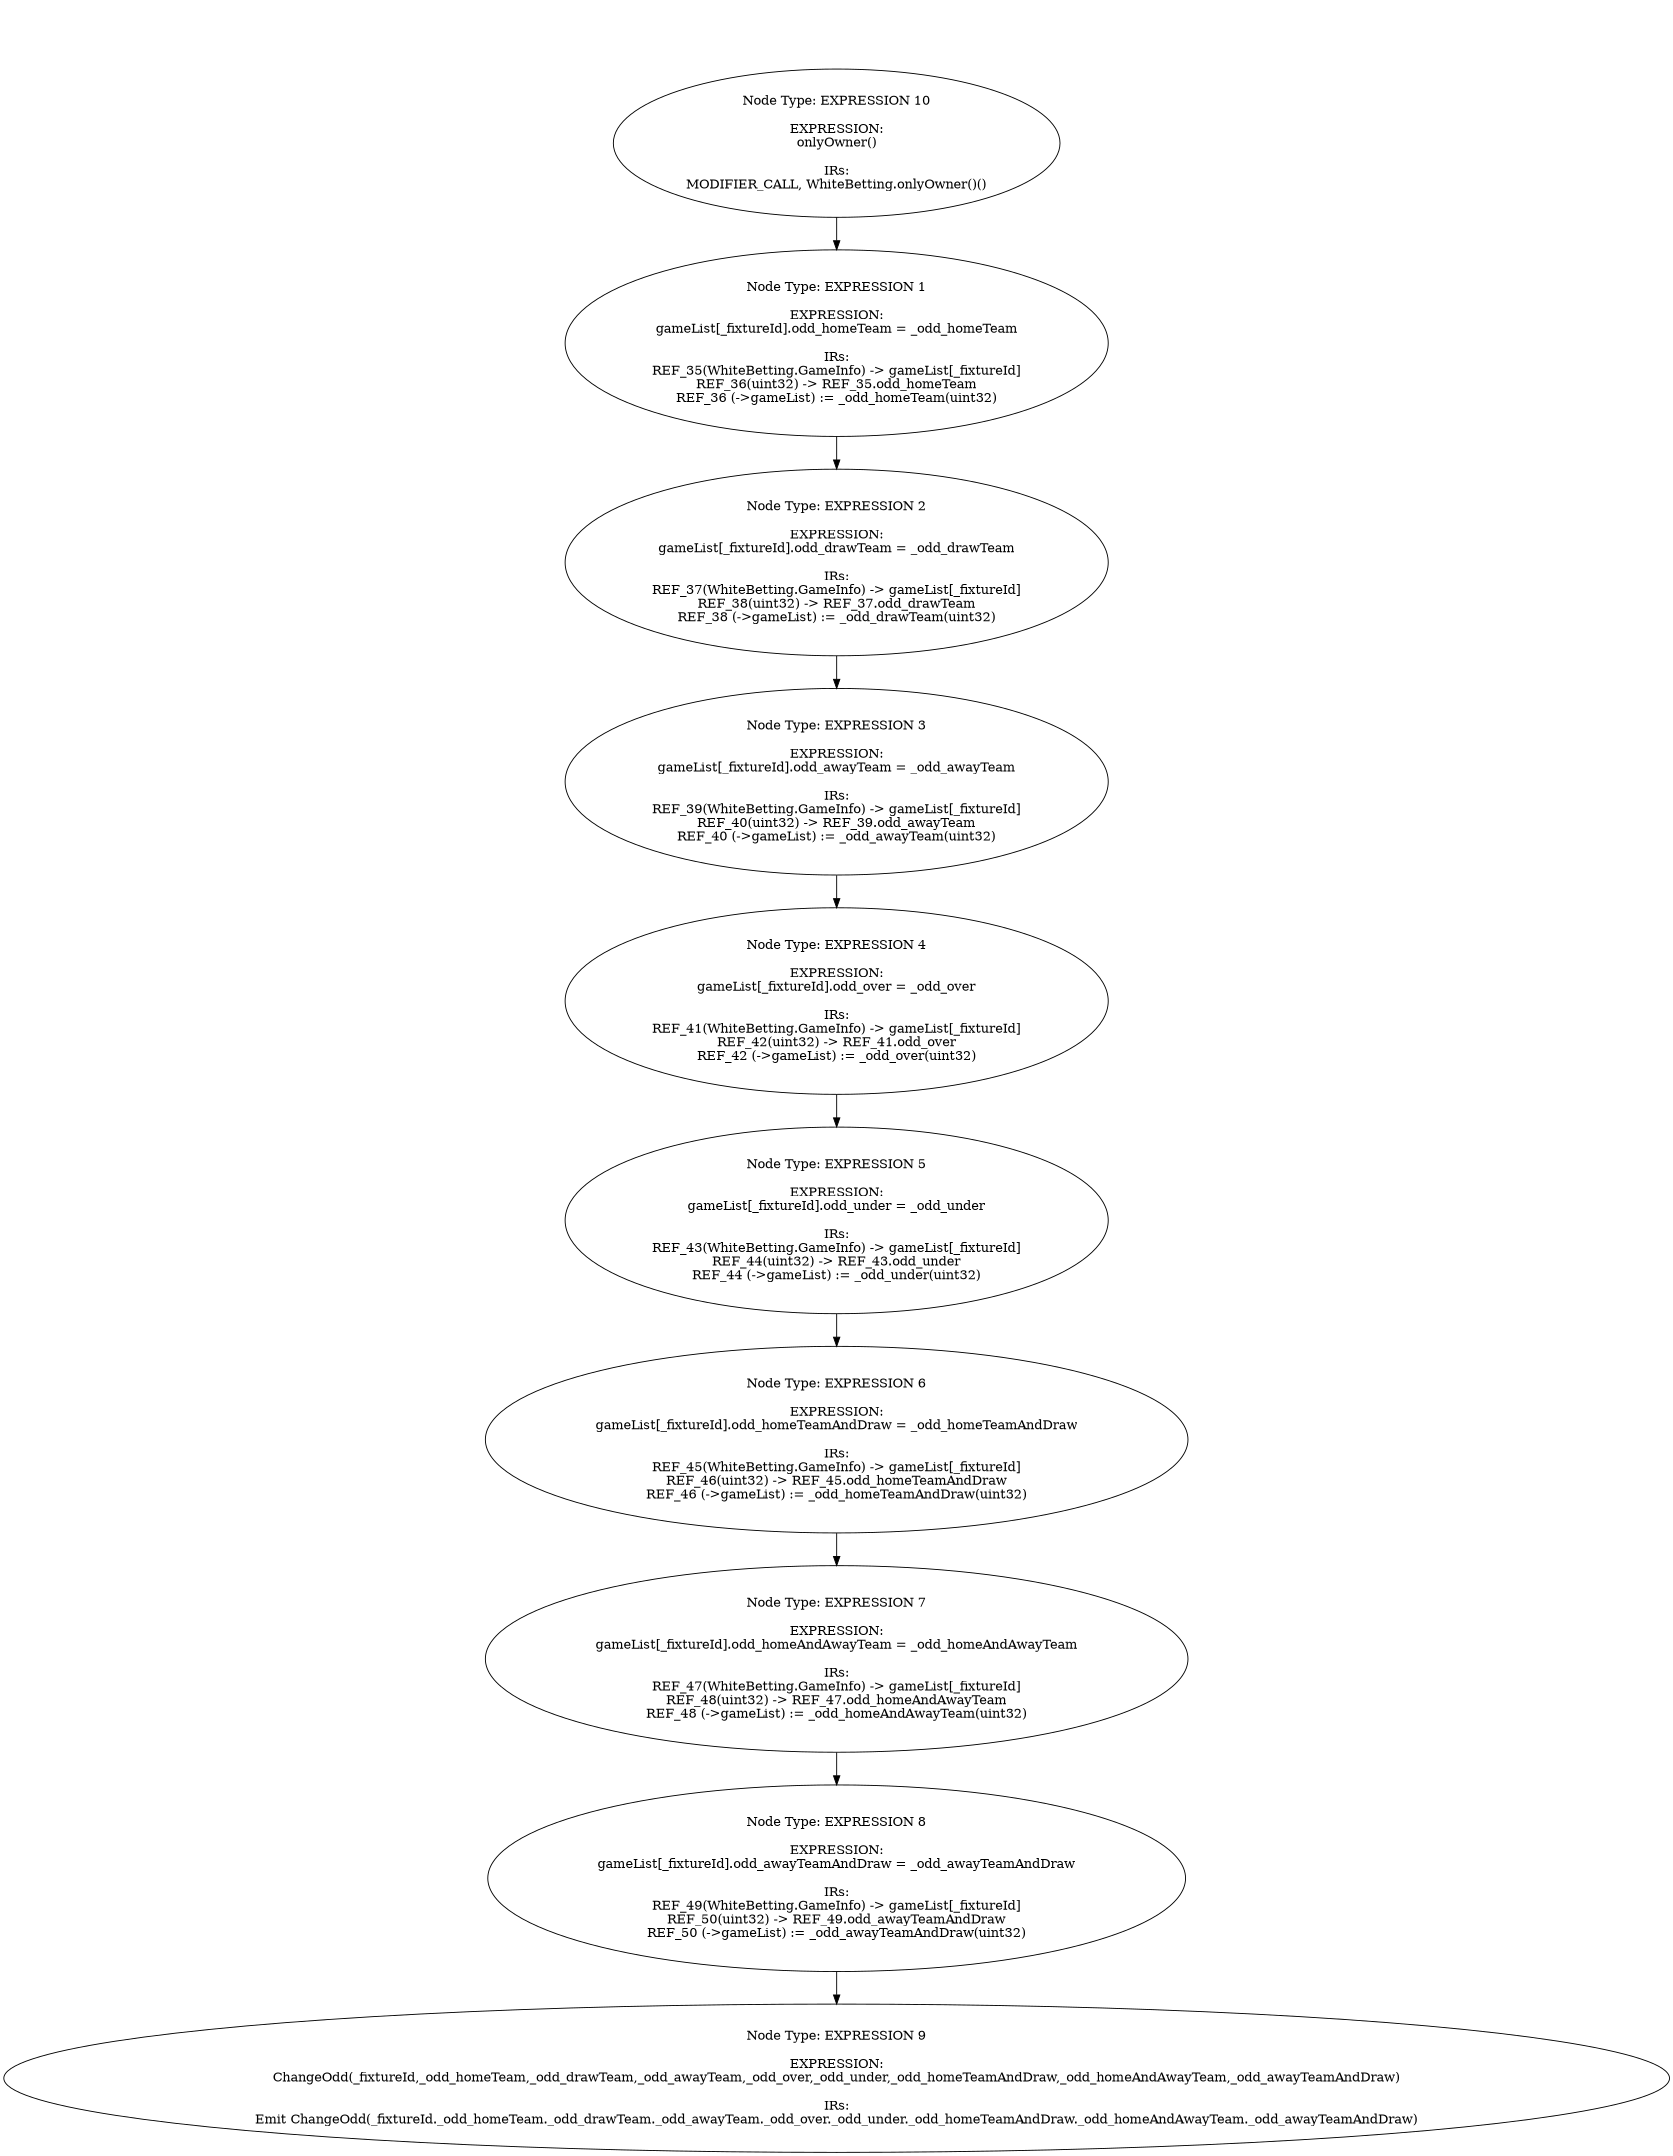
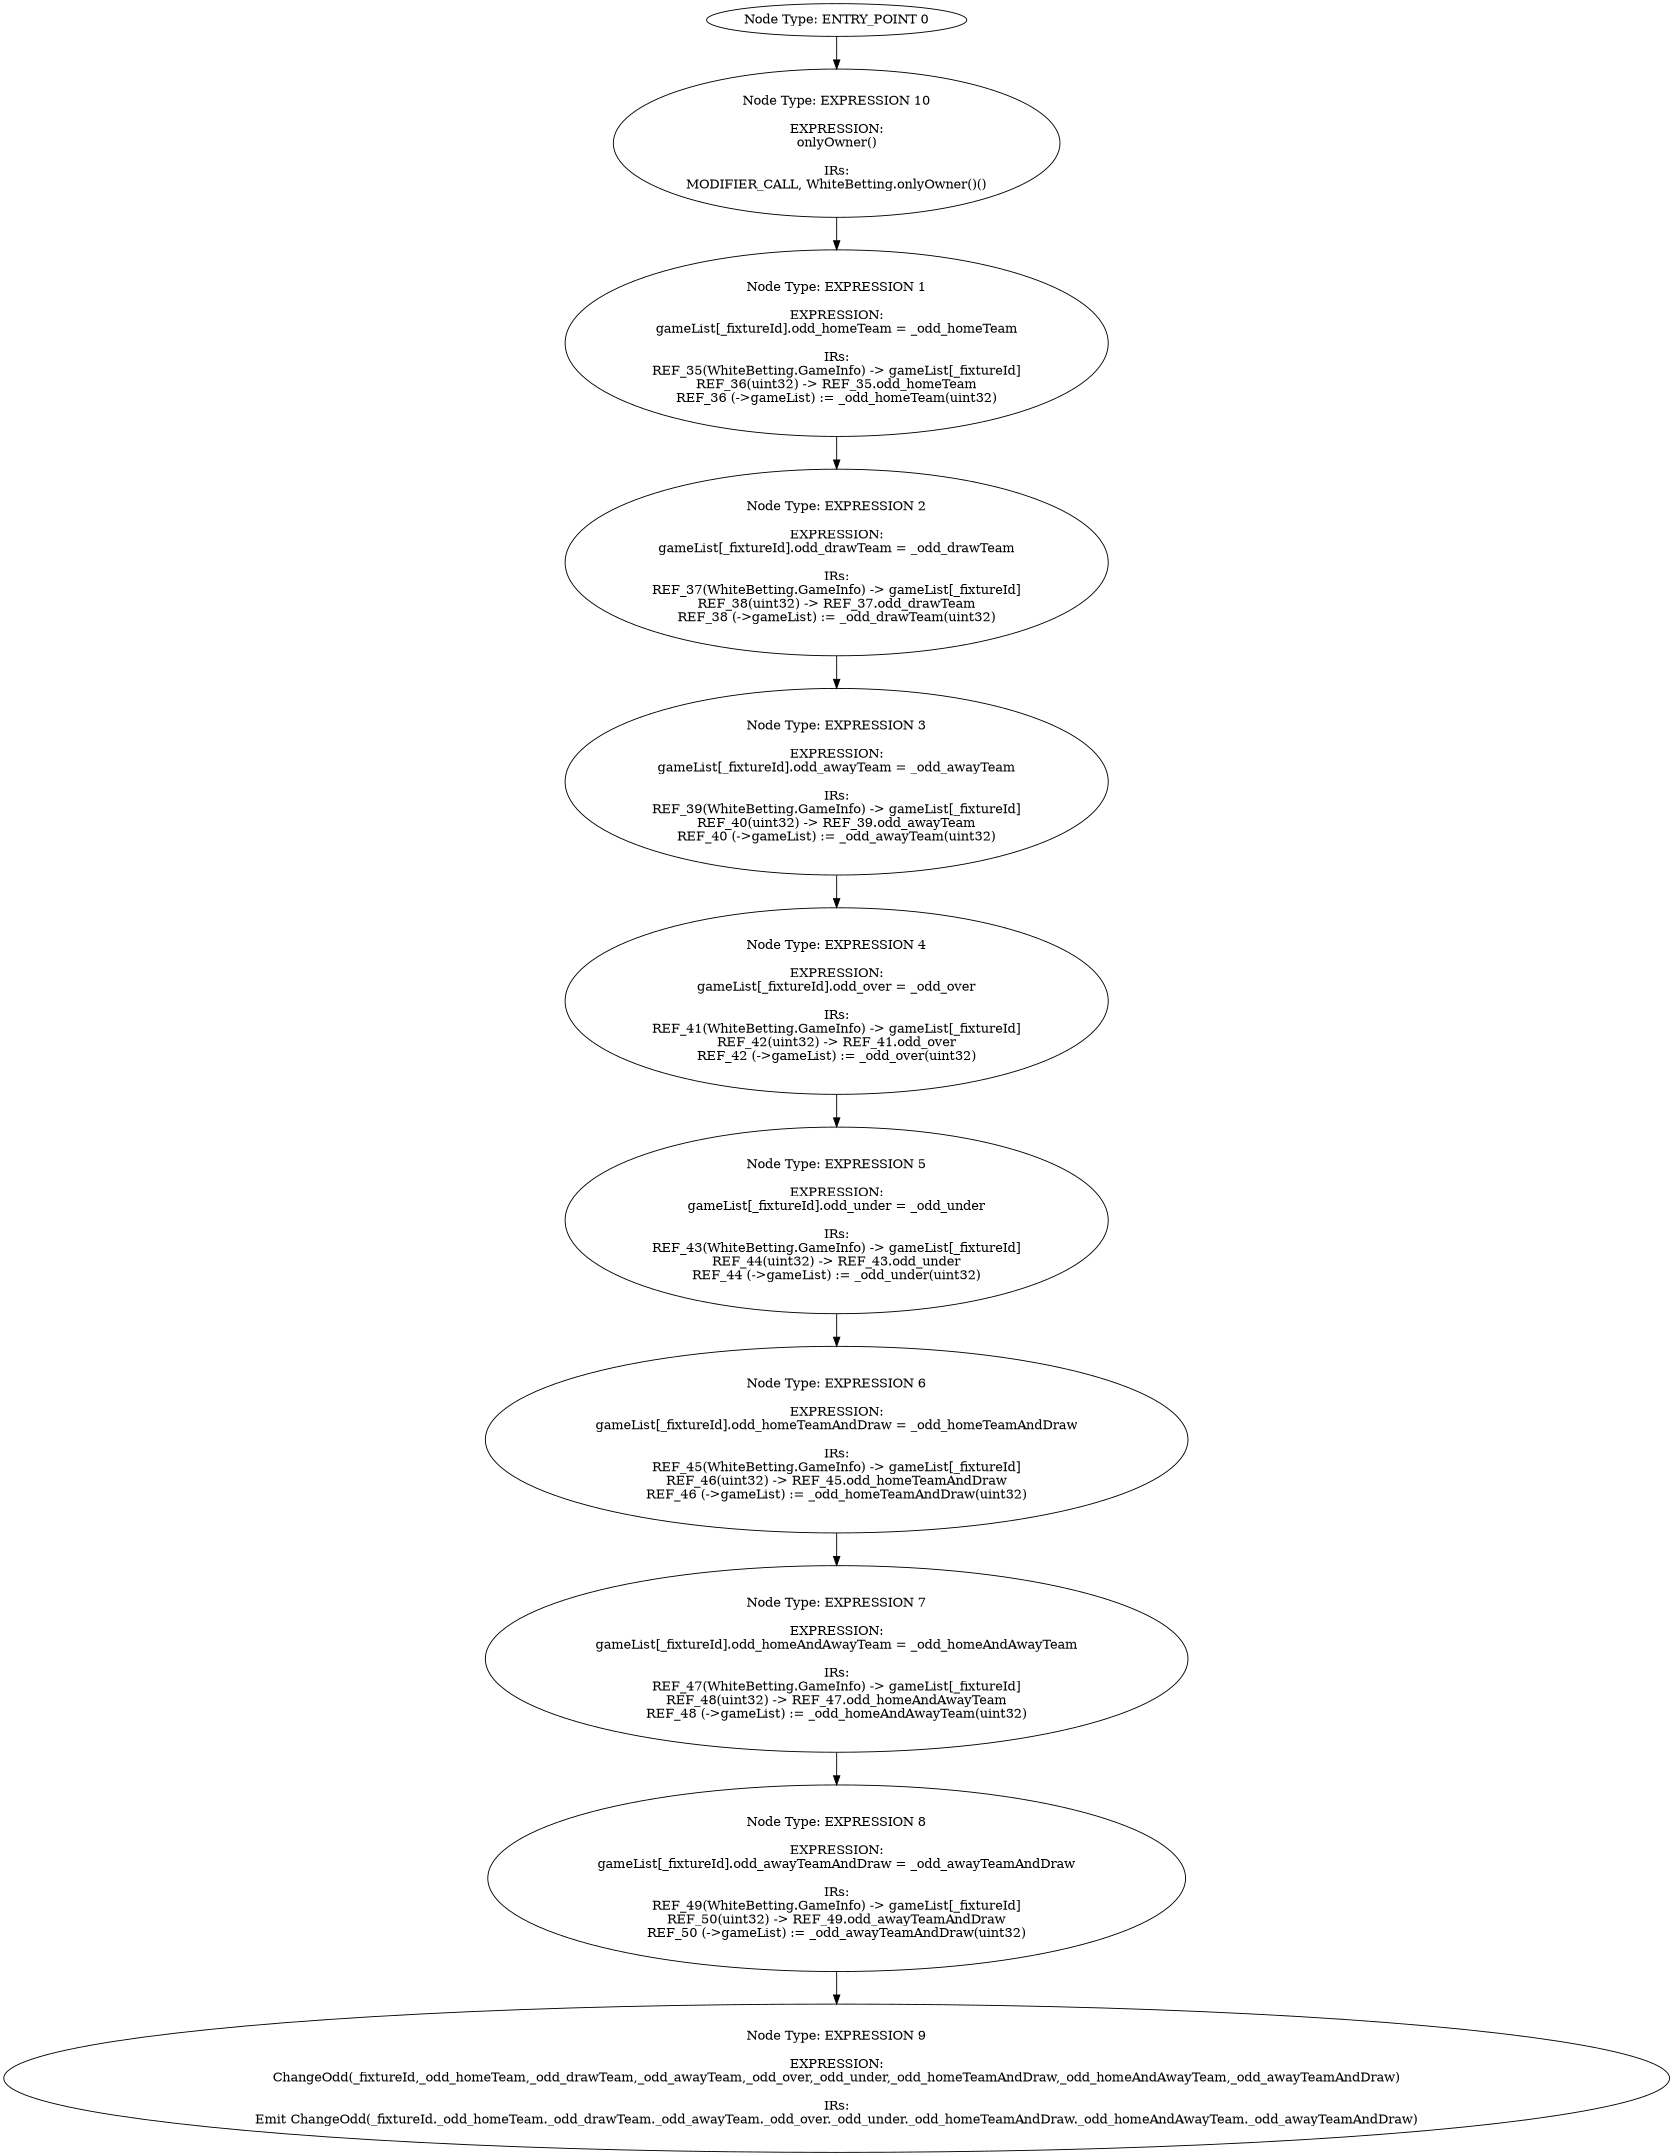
node "Node Type: ENTRY_POINT 0": added
